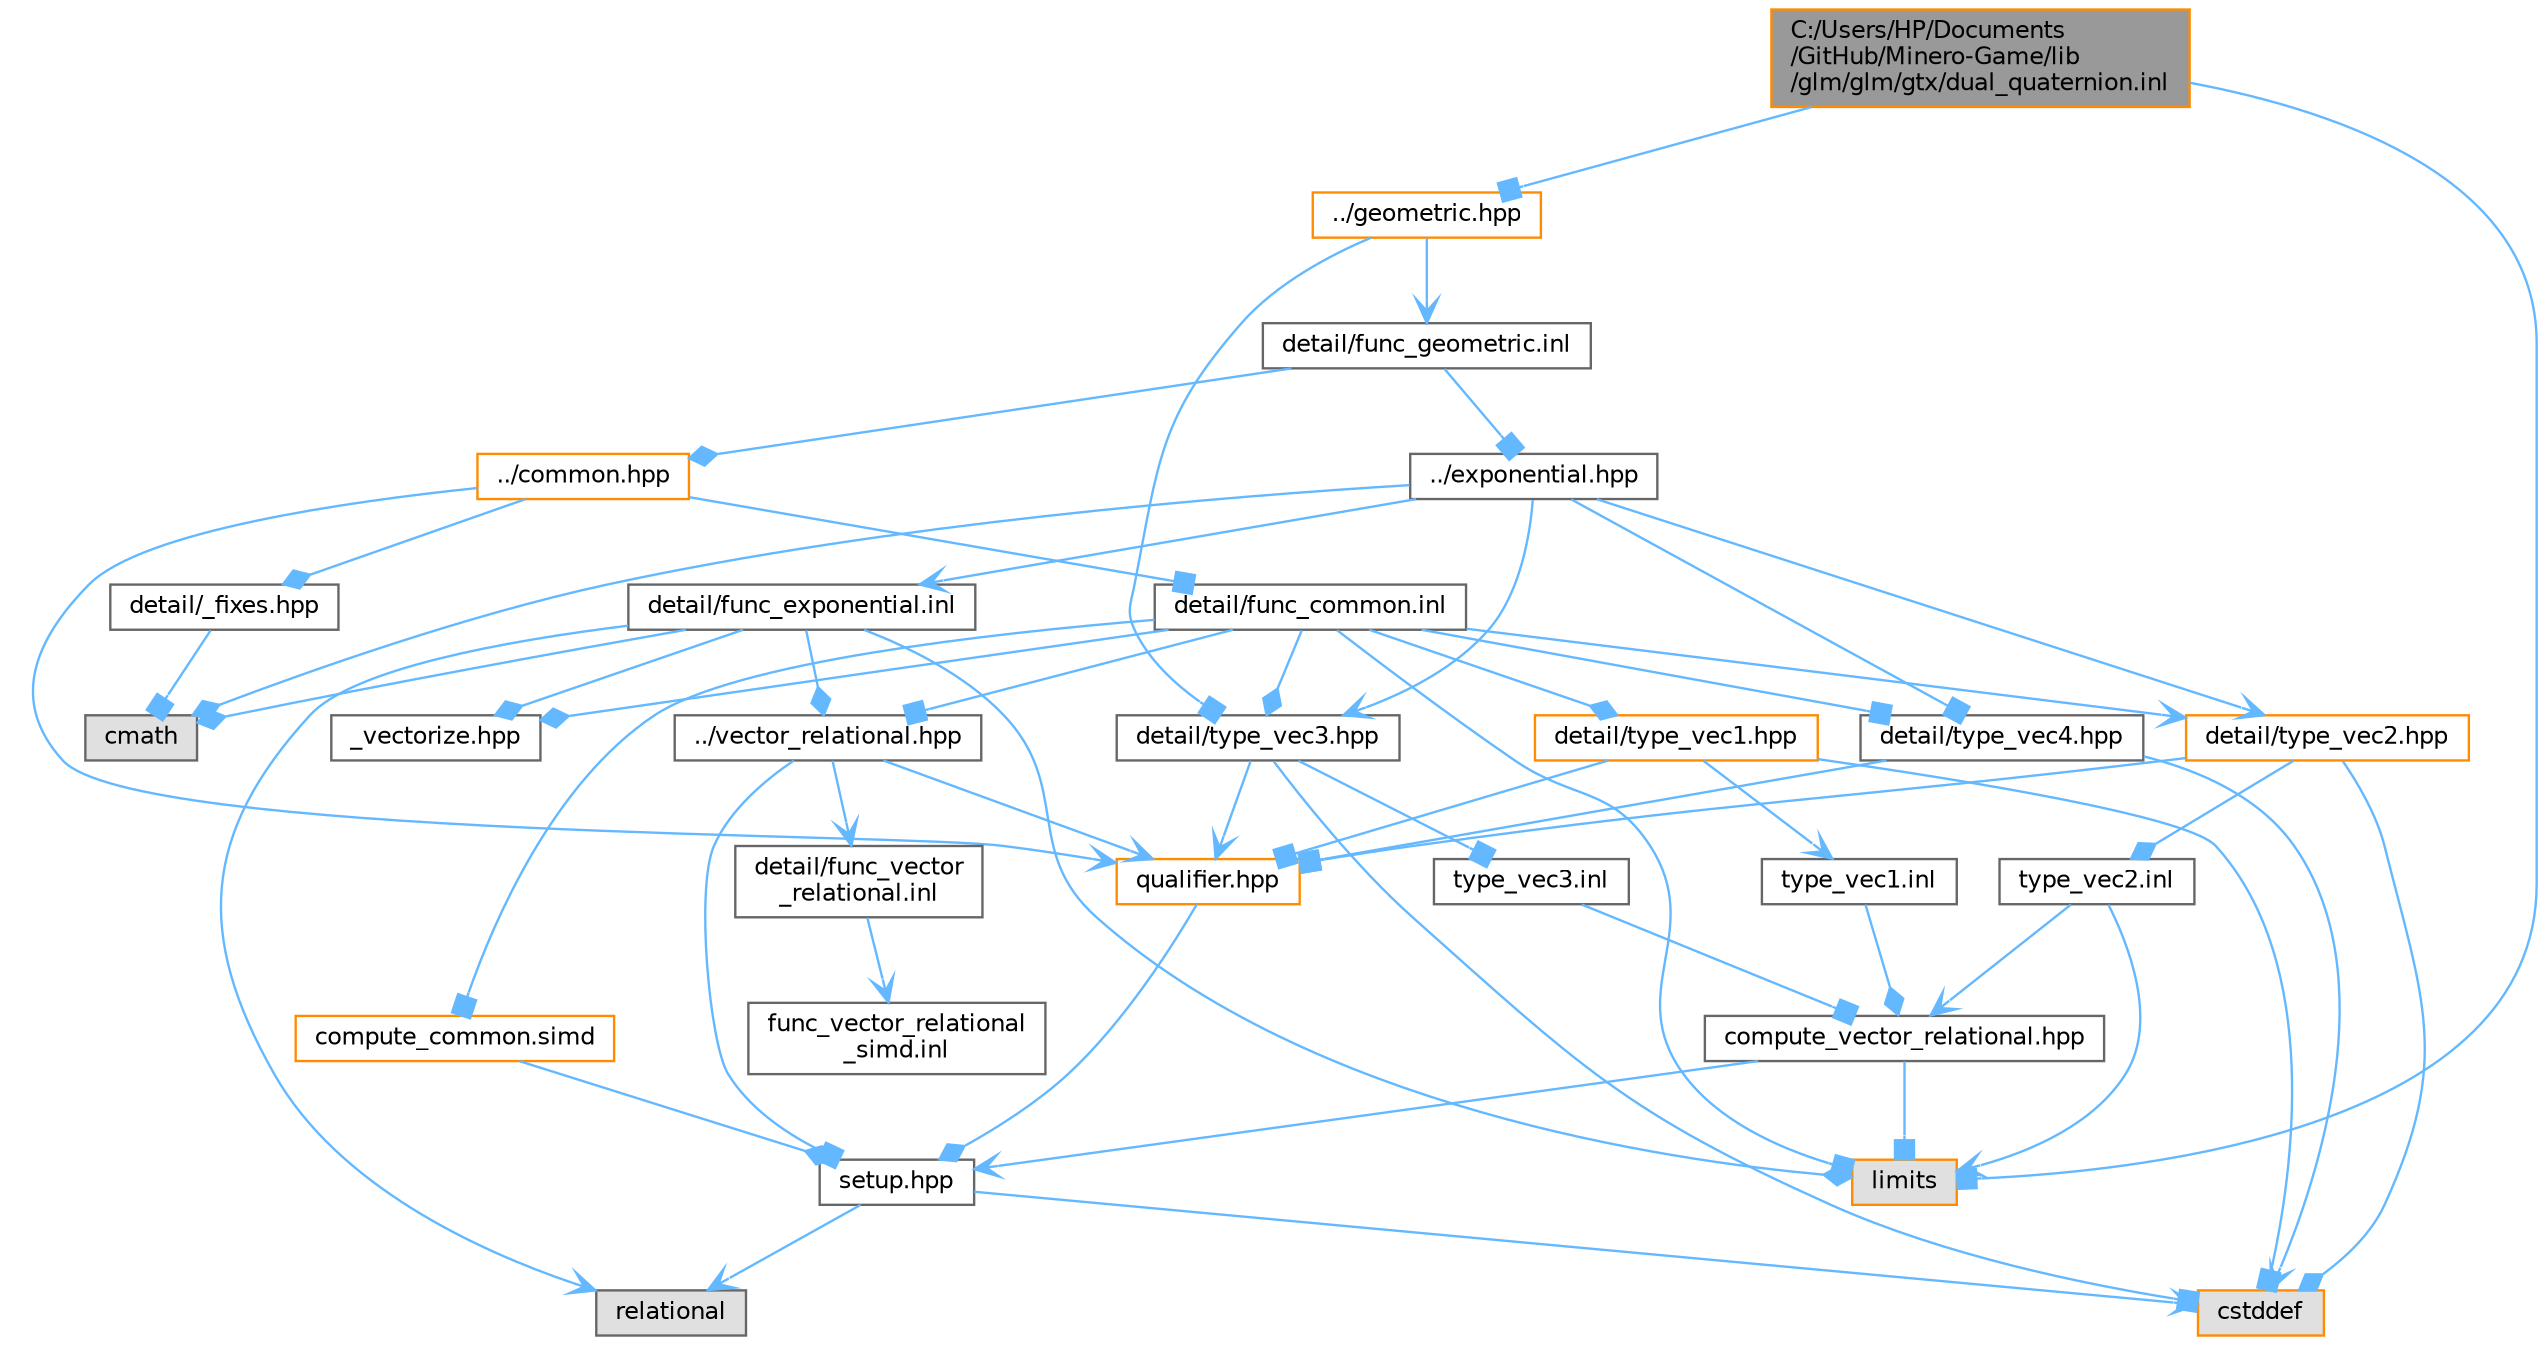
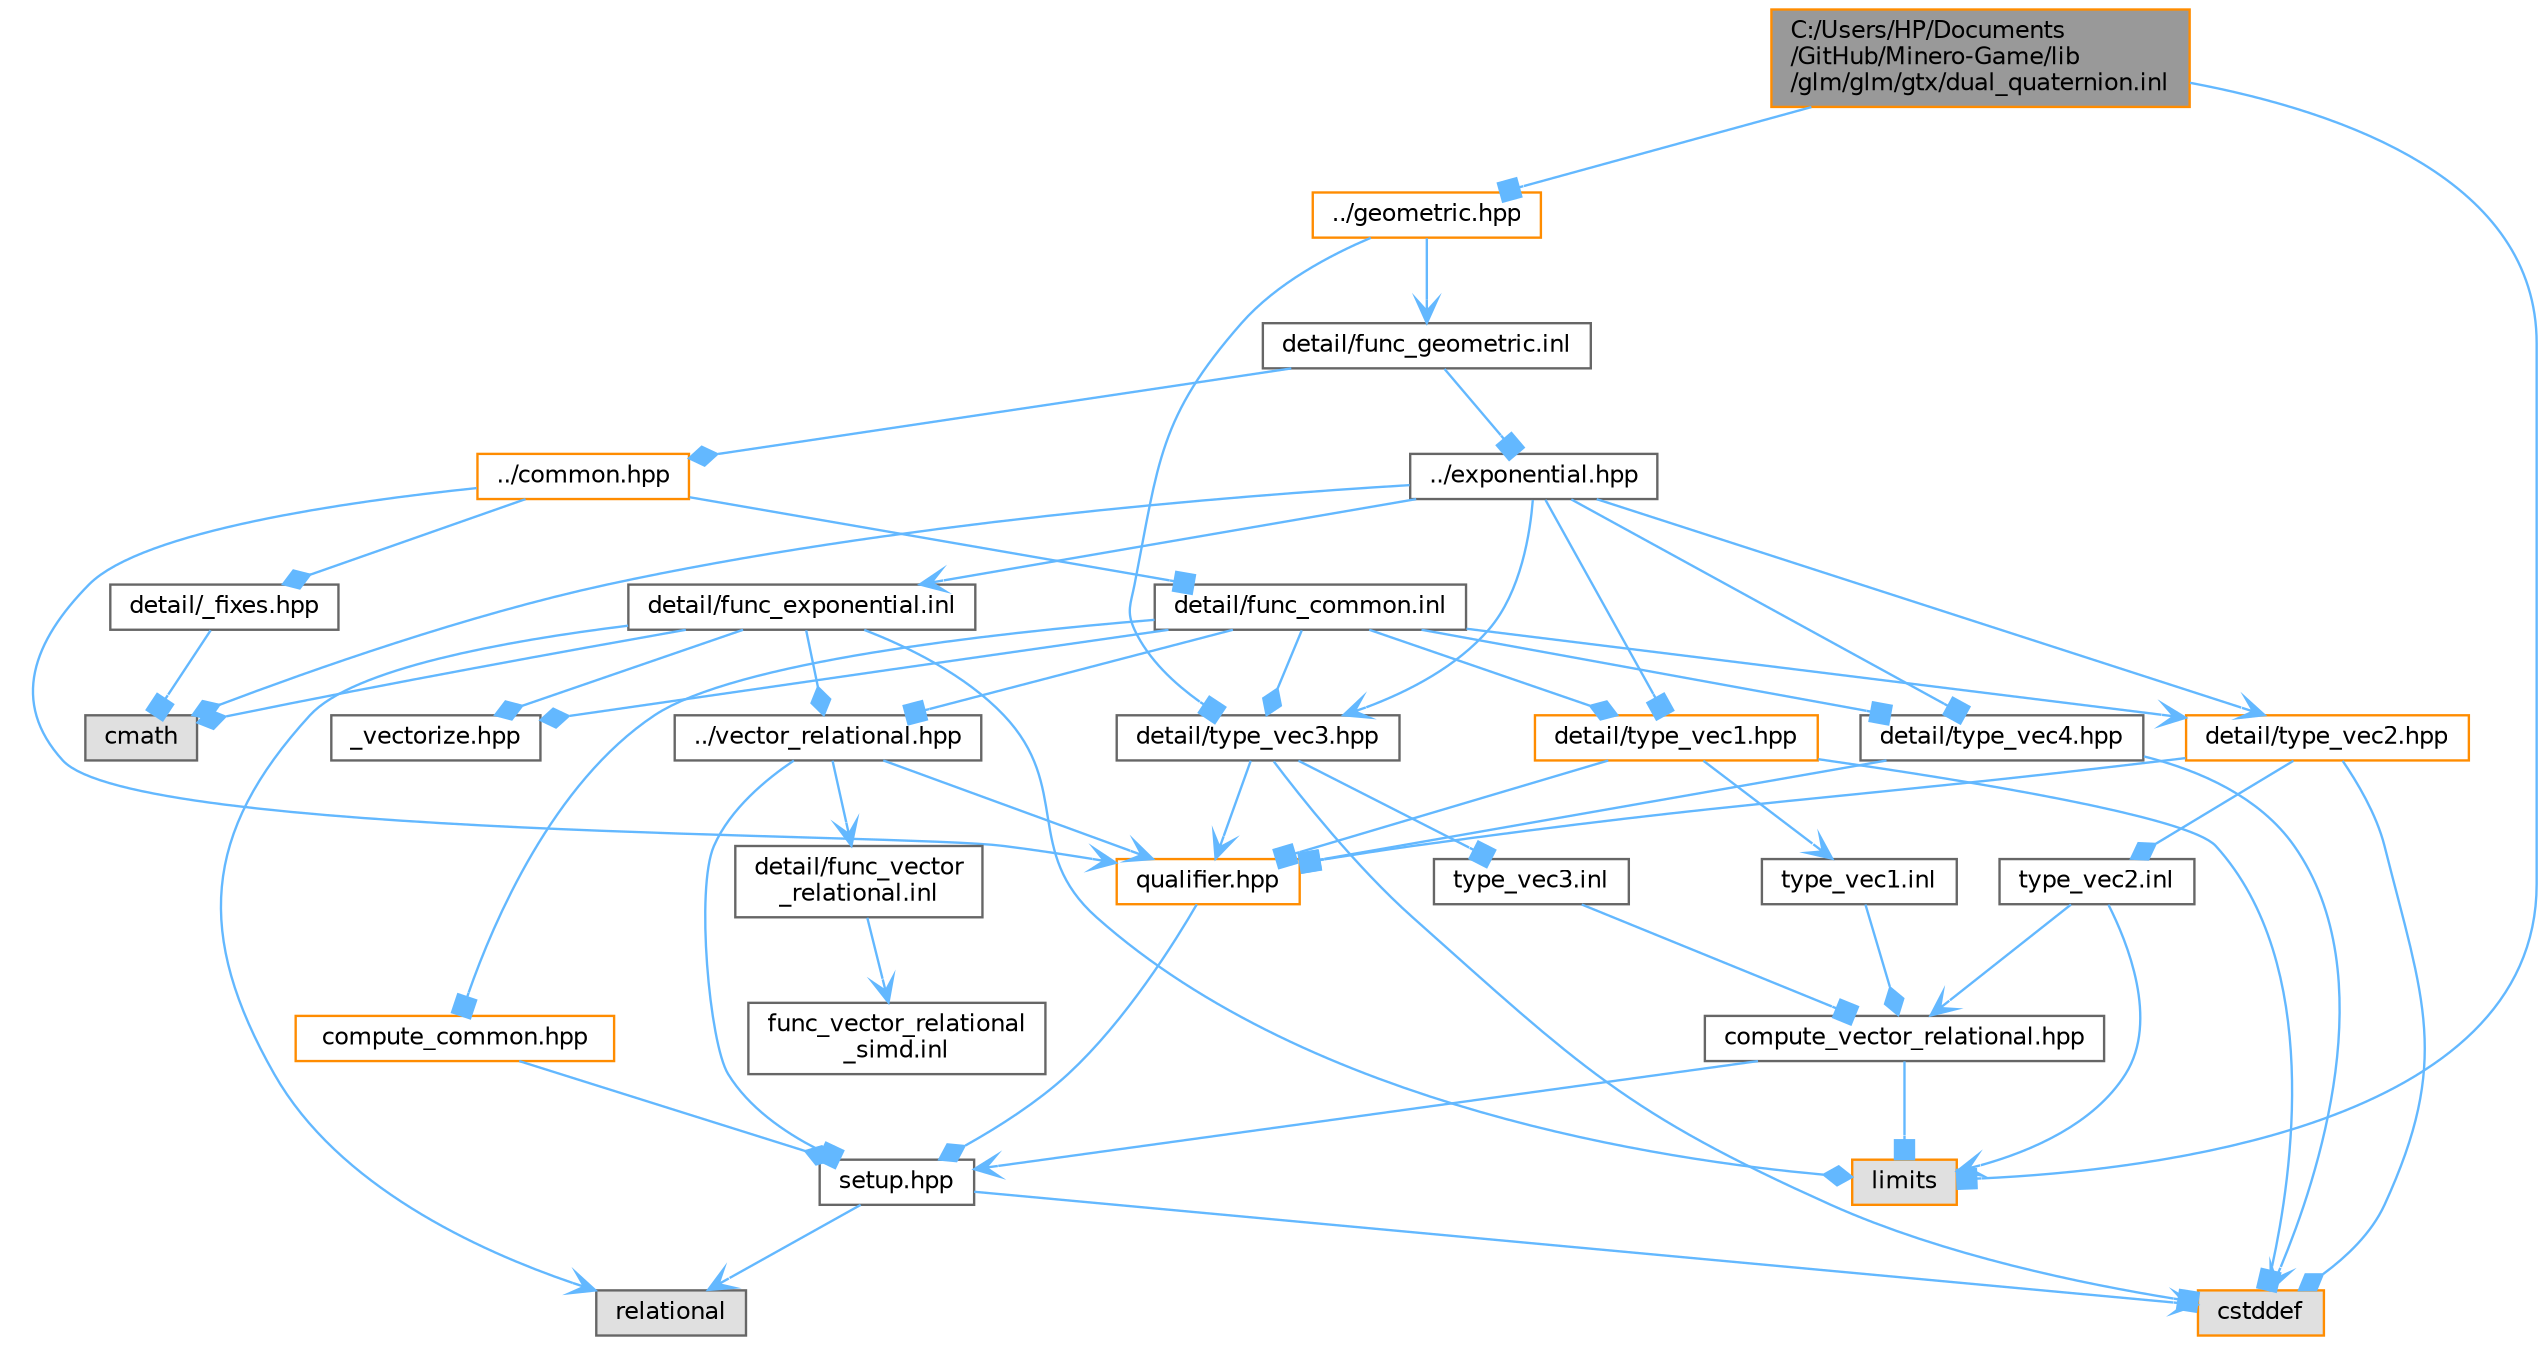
edge "../exponential.hpp" -> "detail/type_vec1.hpp": added
edge "detail/func_common.inl" -> "limits": removed
node "compute_common.simd": label "compute_common.simd" -> "compute_common.hpp"
